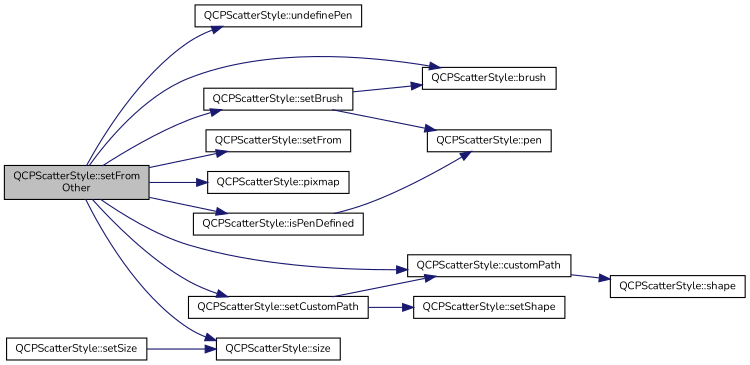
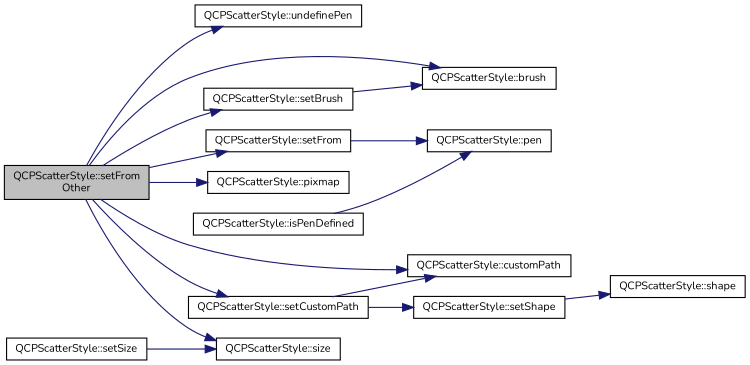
edge "QCPScatterStyle::setBrush" -> "QCPScatterStyle::pen": now "QCPScatterStyle::setFrom" -> "QCPScatterStyle::pen"
edge "QCPScatterStyle::setFrom Other" -> "QCPScatterStyle::isPenDefined": removed
edge "QCPScatterStyle::customPath" -> "QCPScatterStyle::shape": now "QCPScatterStyle::setShape" -> "QCPScatterStyle::shape"
